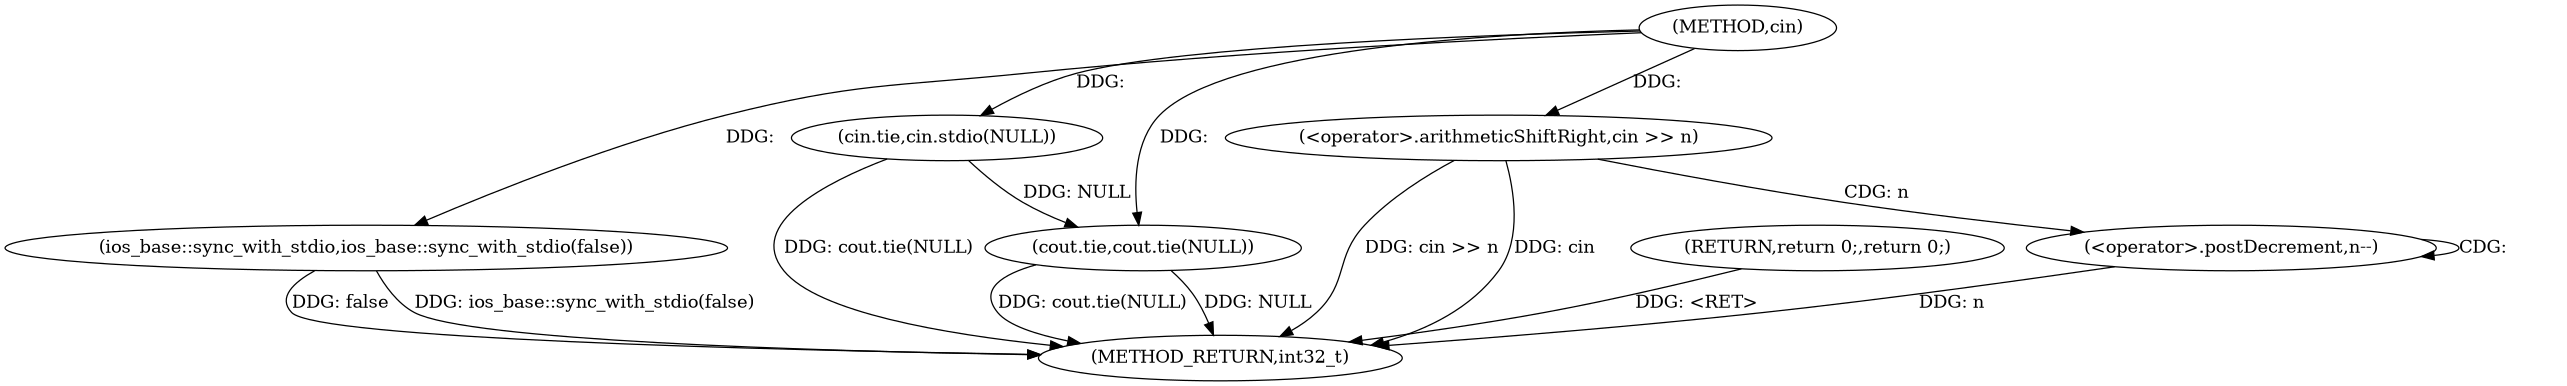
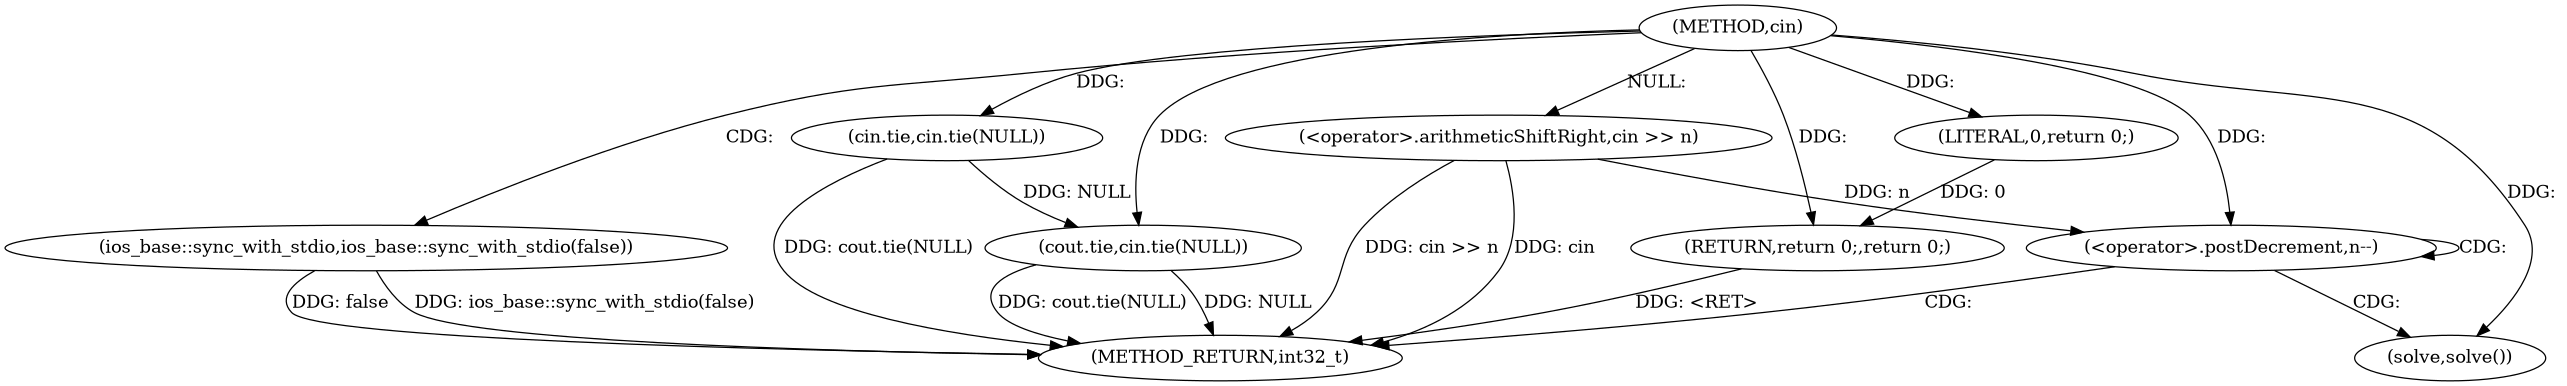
edge "(METHOD,cin)" -> "(<operator>.postDecrement,n--)": added, label "DDG:"
edge "(METHOD,cin)" -> "(<operator>.arithmeticShiftRight,cin >> n)": label "DDG: " -> "NULL: "
edge "(METHOD,cin)" -> "(RETURN,return 0;,return 0;)": added, label "DDG:"
edge "(METHOD,cin)" -> "(ios_base::sync_with_stdio,ios_base::sync_with_stdio(false))": label "DDG: " -> "CDG: "
node "(cin.tie,cin.stdio(NULL))": label "(cin.tie,cin.stdio(NULL))" -> "(cin.tie,cin.tie(NULL))"
node "(LITERAL,0,return 0;)": added
edge "(<operator>.arithmeticShiftRight,cin >> n)" -> "(<operator>.postDecrement,n--)": label "CDG: n" -> "DDG: n"
node "(cout.tie,cout.tie(NULL))": label "(cout.tie,cout.tie(NULL))" -> "(cout.tie,cin.tie(NULL))"
edge "(<operator>.postDecrement,n--)" -> "(METHOD_RETURN,int32_t)": label "DDG: n" -> "CDG: "
node "(solve,solve())": added
